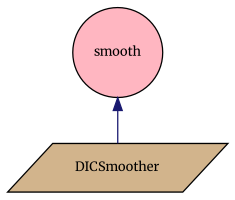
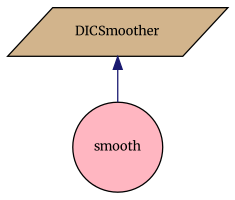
edge "DICSmoother" -> "smooth": reversed
